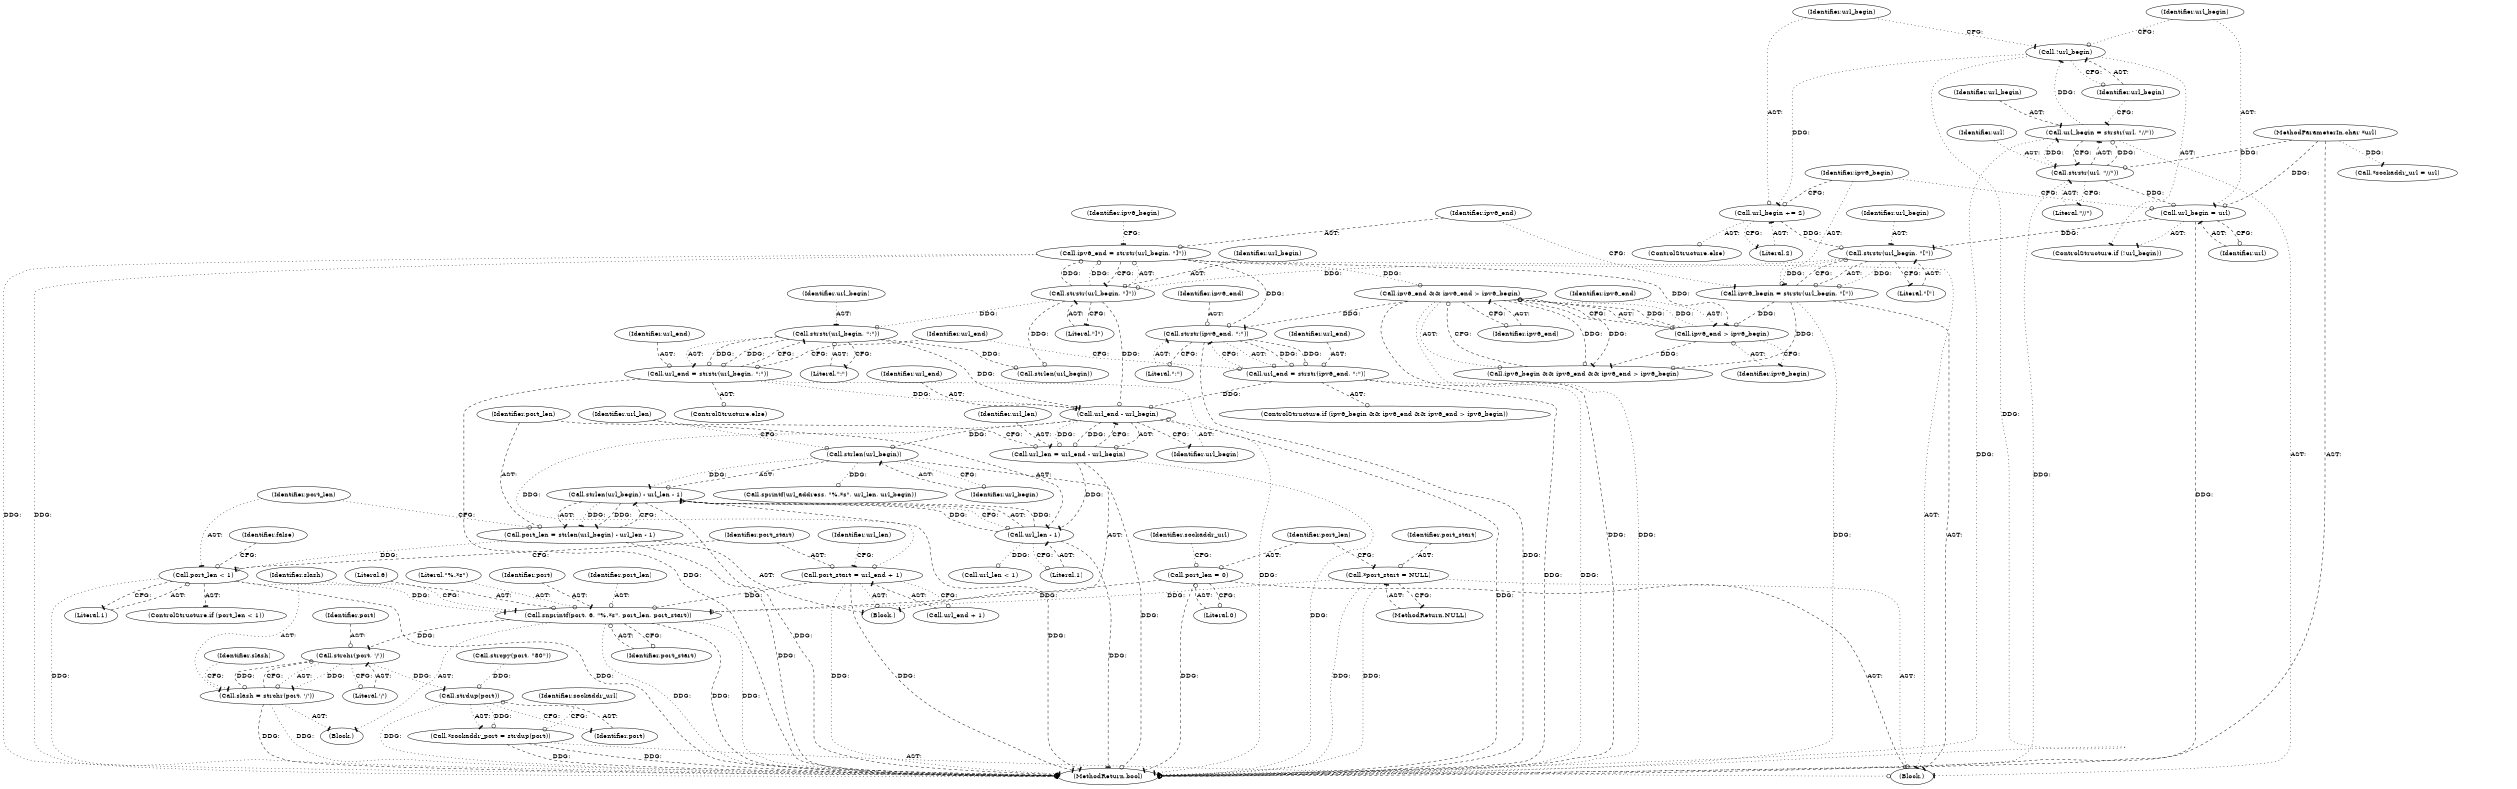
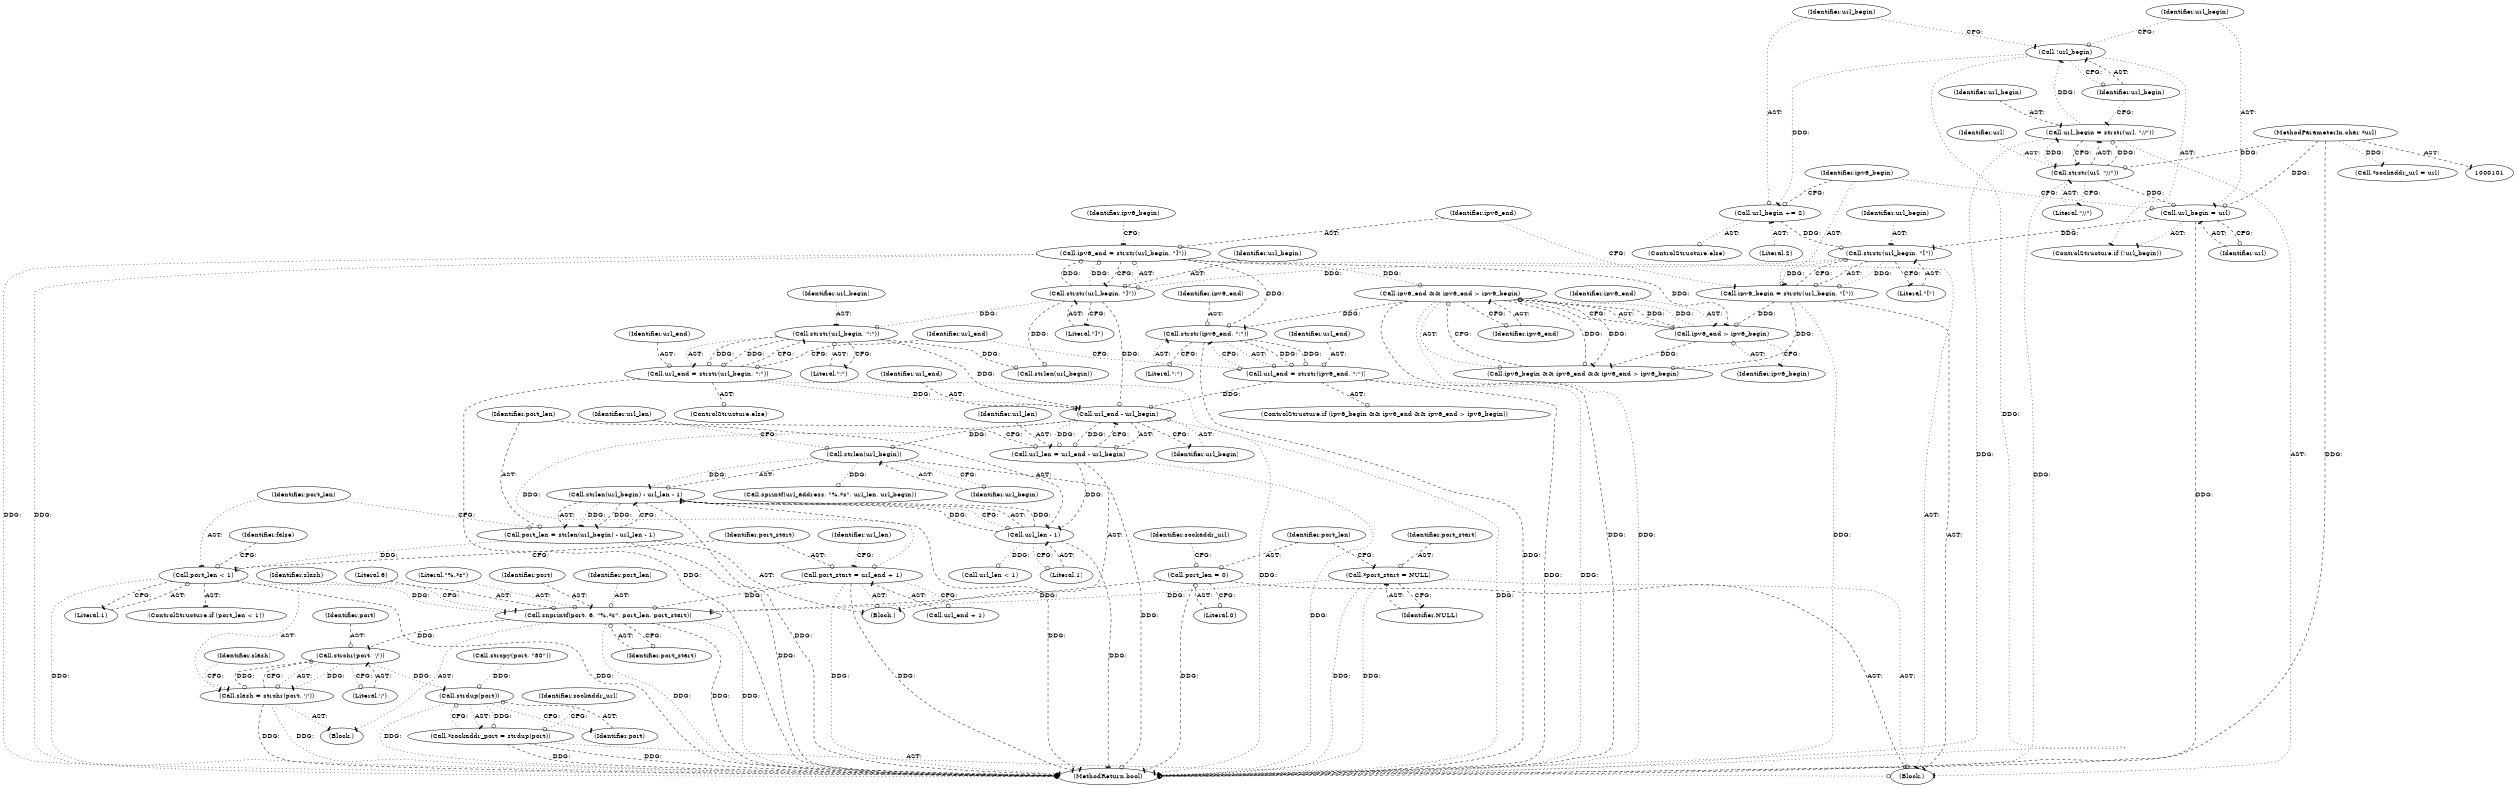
node "1000101": added
edge "(Call,url_begin += 2)" -> "(Literal,2)": removed, label "CFG:"
edge "(MethodParameterIn,char *url)" -> "(MethodReturn,bool)": label "AST: " -> "DDG: "
node "(MethodReturn,NULL)": label "(MethodReturn,NULL)" -> "(Identifier,NULL)"
edge "(Call,url_end - url_begin)" -> "(MethodReturn,bool)": style dashed -> dotted
edge "(Call,*sockaddr_port = strdup(port))" -> "(Call,strdup(port))": added, label "CFG:"
